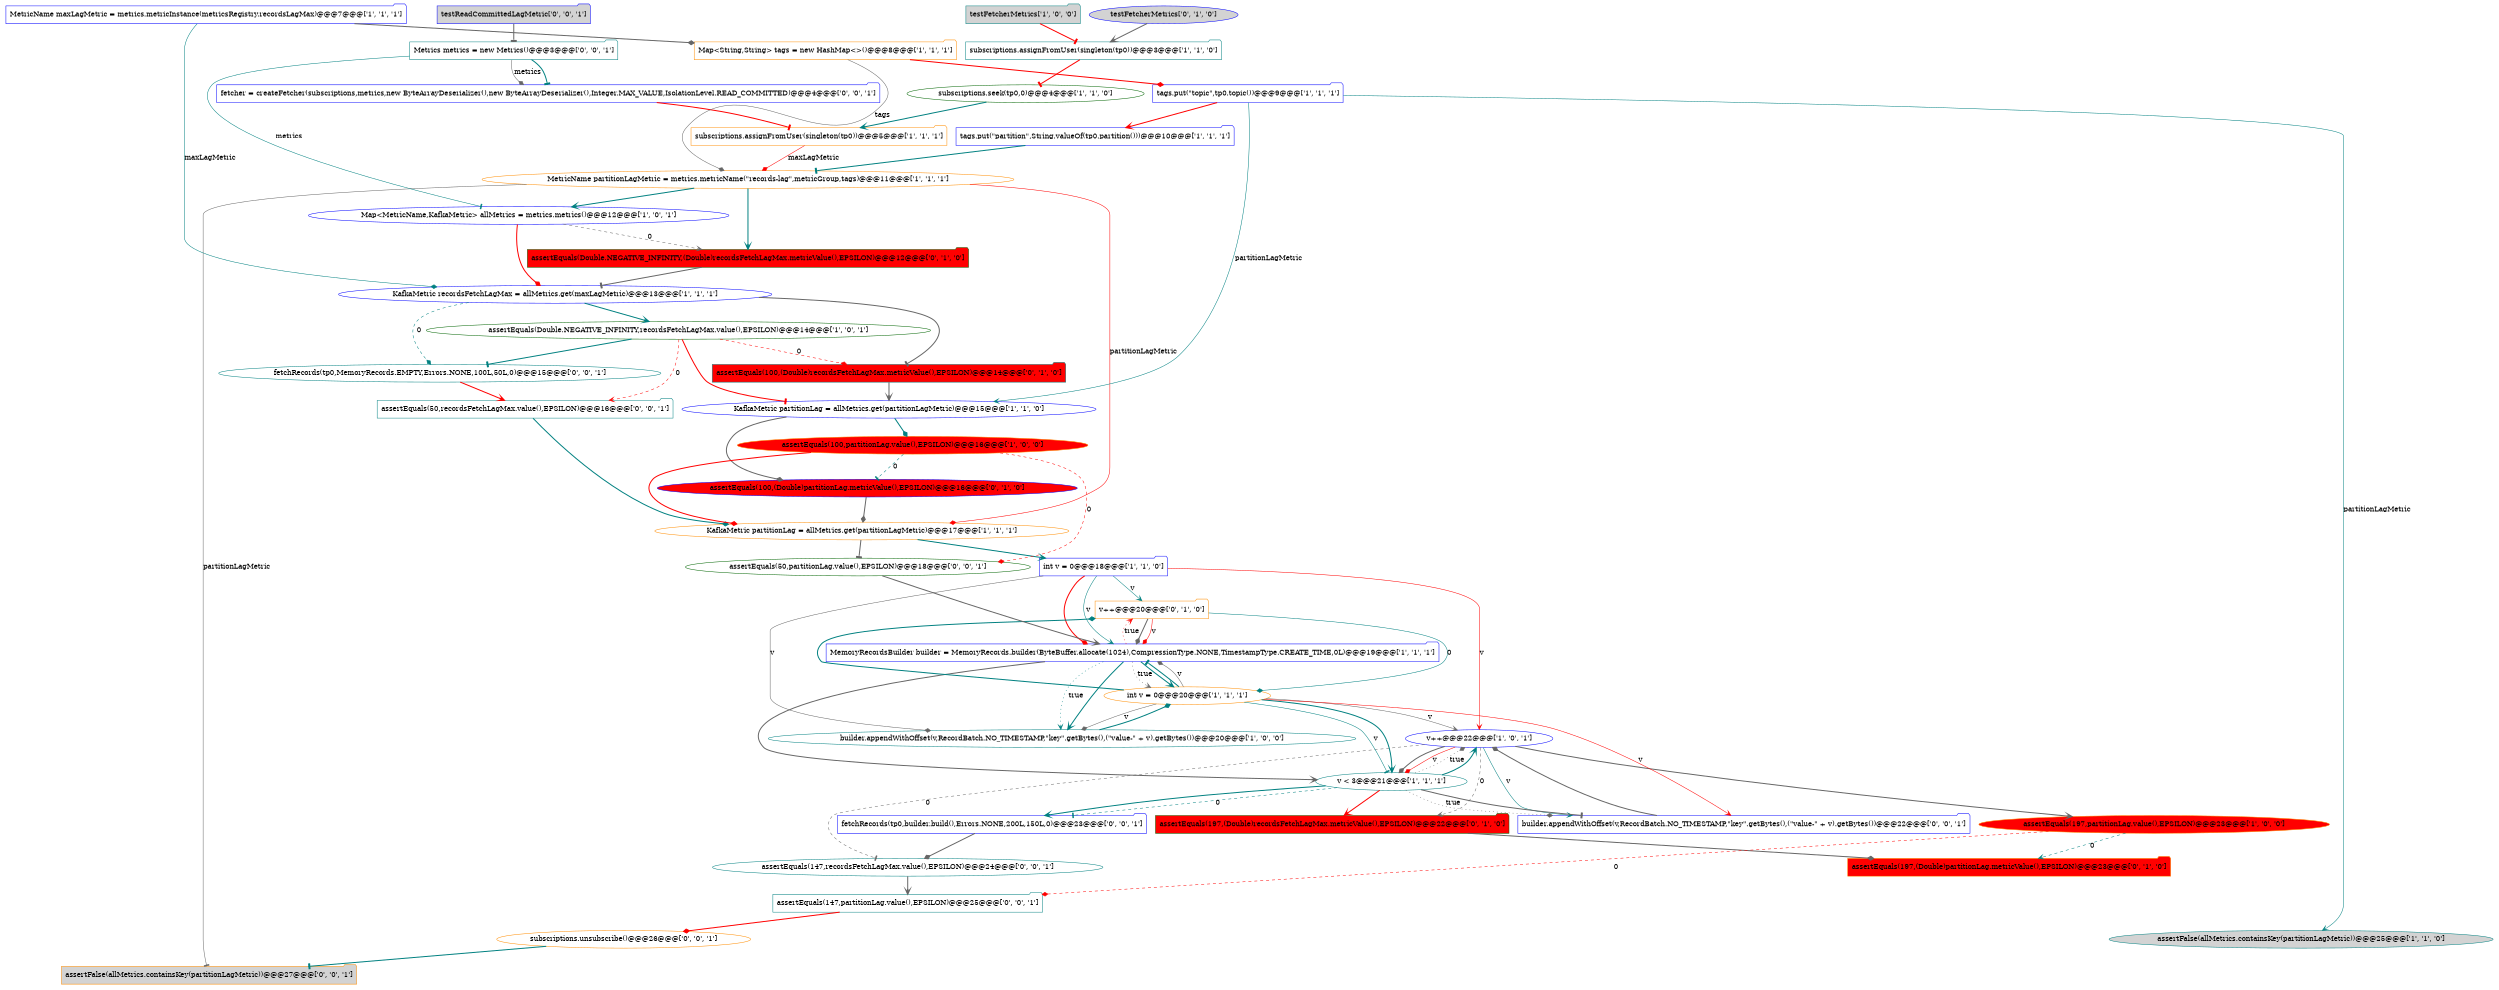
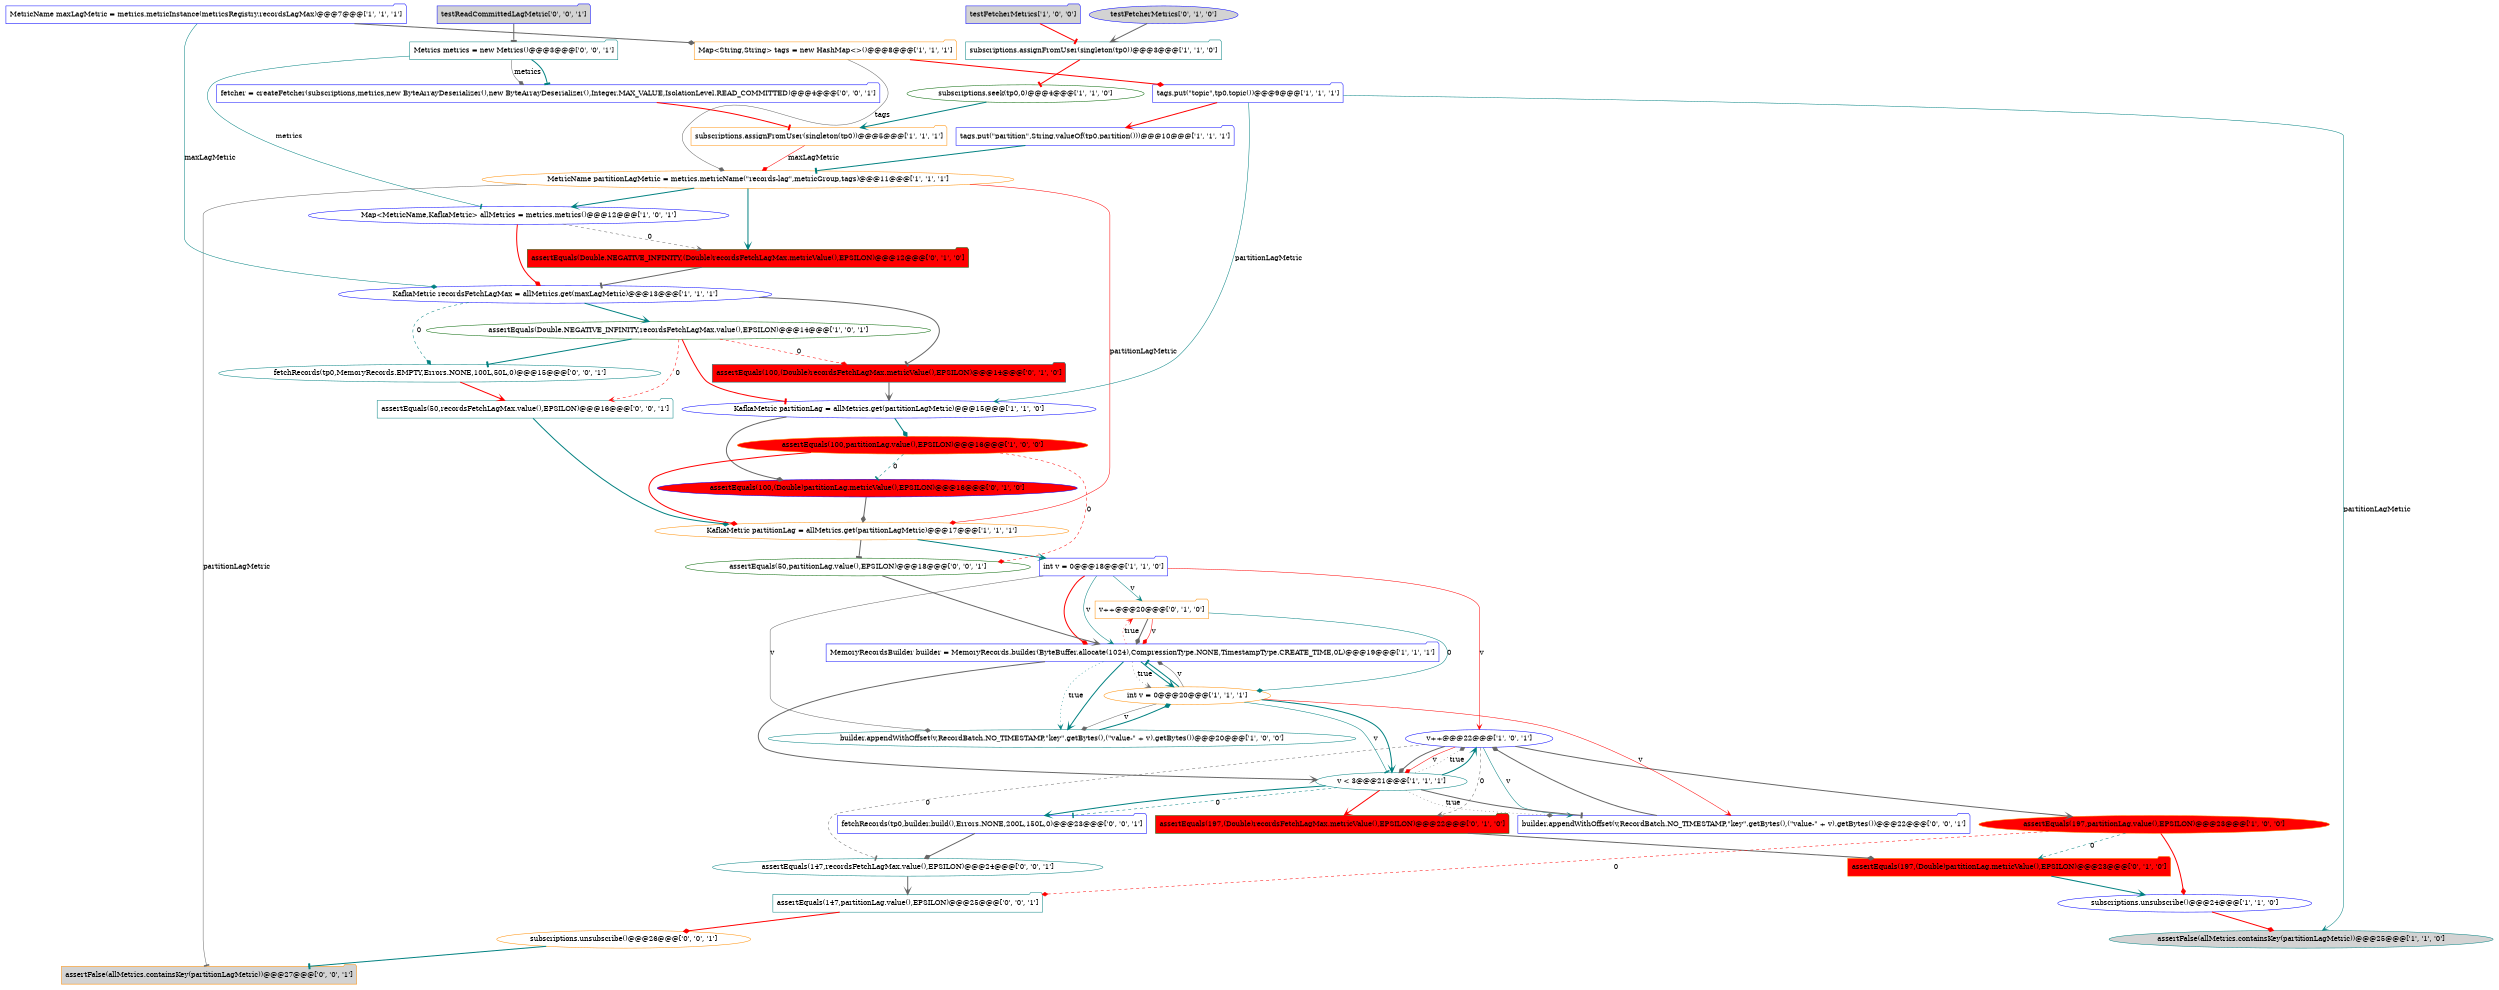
node "testFetcherMetrics['1', '0', '0']": color teal -> blue
edge "int v = 0@@@20@@@['1', '1', '1']" -> "v++@@@20@@@['0', '1', '0']": removed
edge "int v = 0@@@20@@@['1', '1', '1']" -> "v++@@@22@@@['1', '0', '1']": removed, label "v"
node "subscriptions.unsubscribe()@@@24@@@['1', '1', '0']": added
